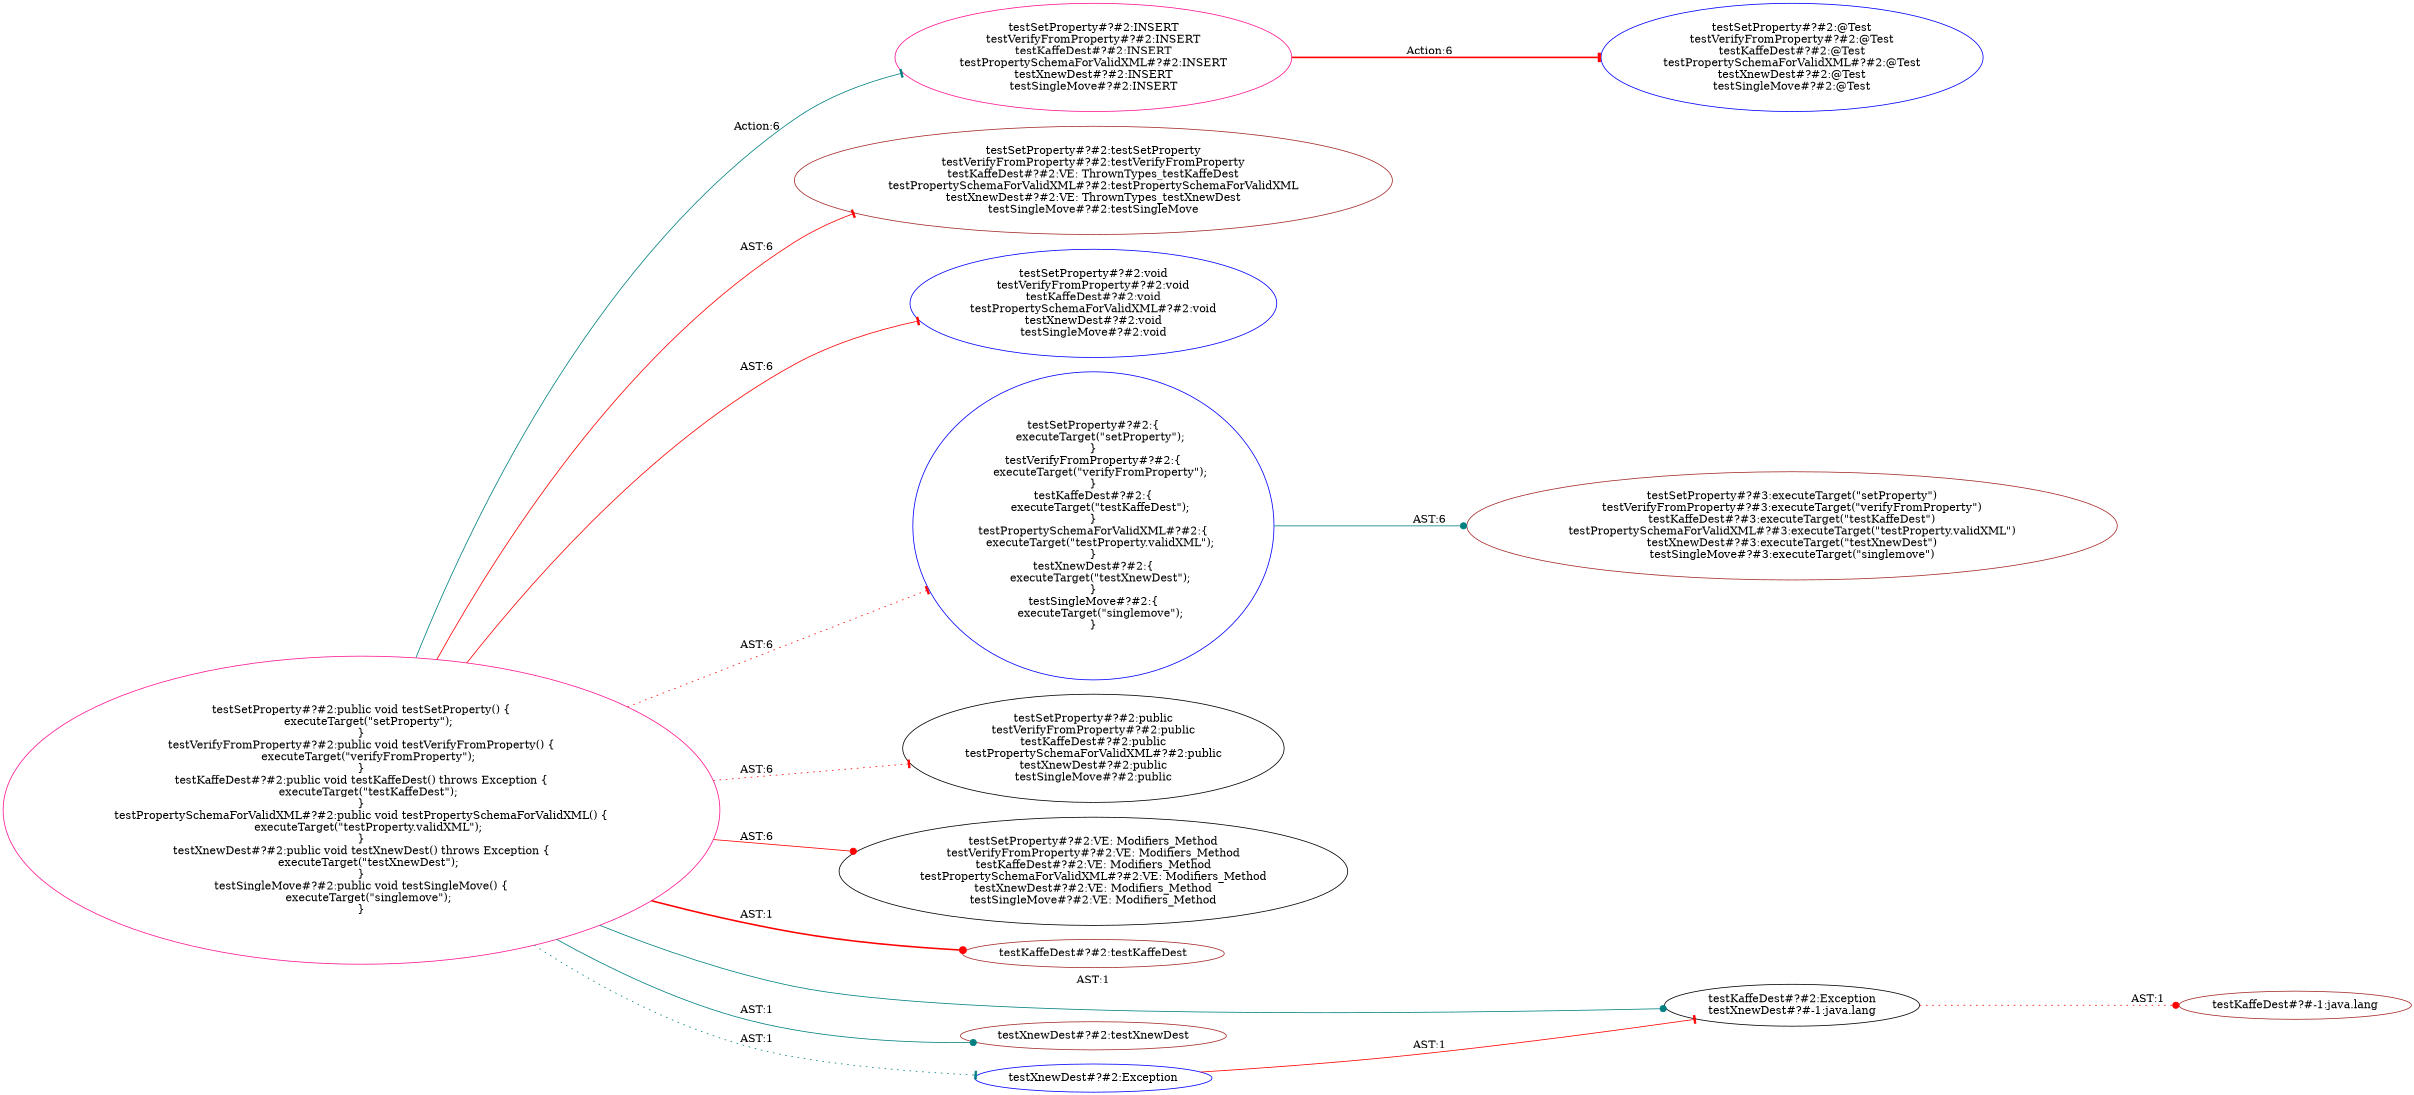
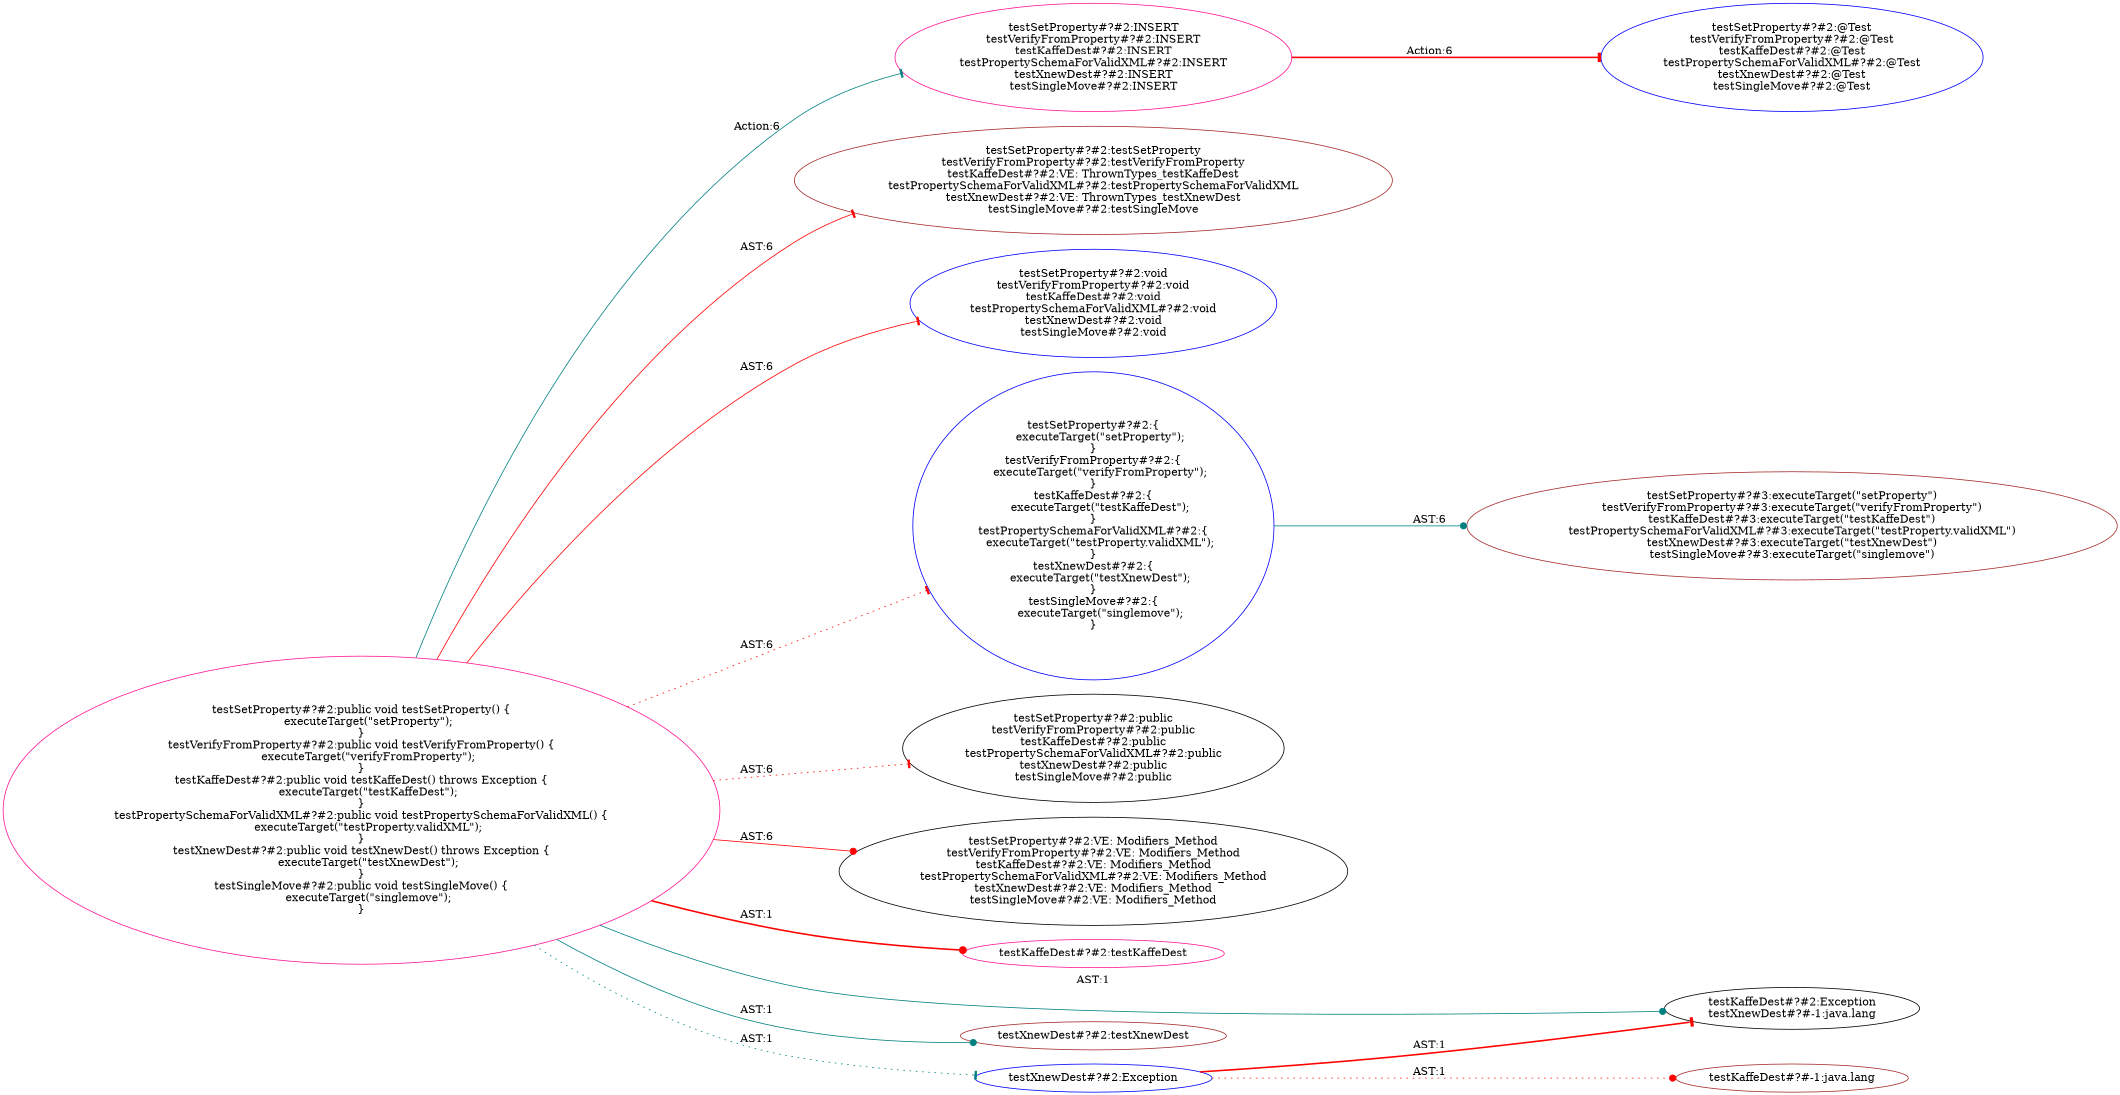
node "testKaffeDest#?#2:testKaffeDest": color brown -> deeppink
edge "testKaffeDest#?#2:Exception testXnewDest#?#-1:java.lang" -> "testKaffeDest#?#-1:java.lang": now "testXnewDest#?#2:Exception" -> "testKaffeDest#?#-1:java.lang"
edge "testXnewDest#?#2:Exception" -> "testKaffeDest#?#2:Exception testXnewDest#?#-1:java.lang": style solid -> bold
